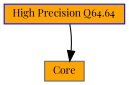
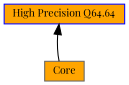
edge "High Precision Q64.64" -> "Core": reversed
